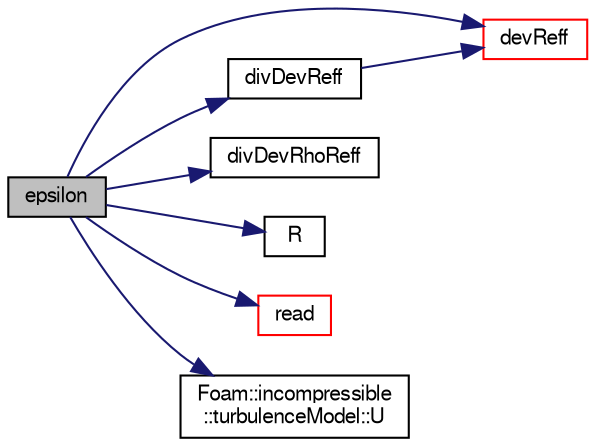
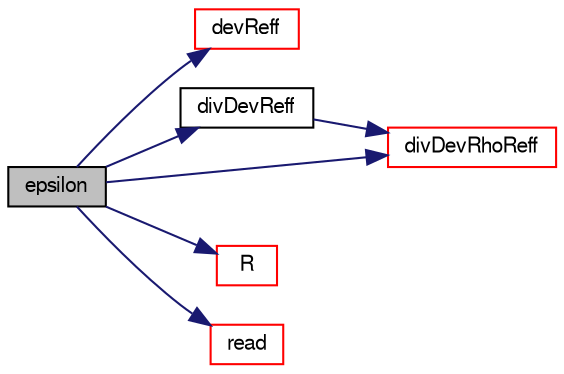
edge "divDevReff" -> "devReff": now "divDevReff" -> "divDevRhoReff"
node "divDevRhoReff": color black -> red
node "R": color black -> red
node "Foam::incompressible ::turbulenceModel::U": removed
